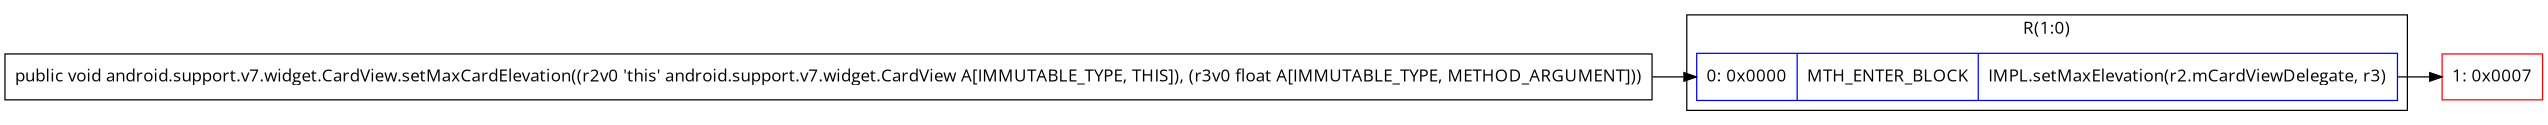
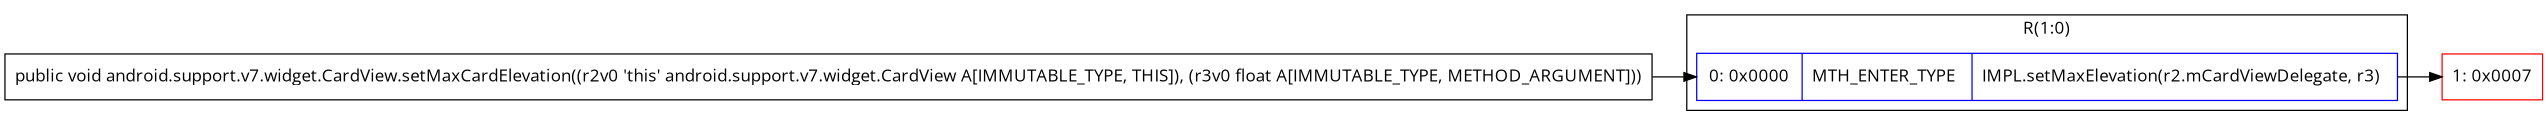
node "0: 0x0000": text "MTH_ENTER_BLOCK" -> "MTH_ENTER_TYPE"
